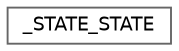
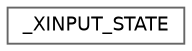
node "_STATE_STATE": label "_STATE_STATE" -> "_XINPUT_STATE"
